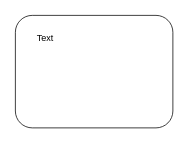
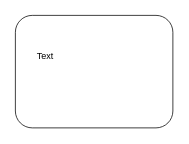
node "Text": moved (45, 38) -> (45, 57)
